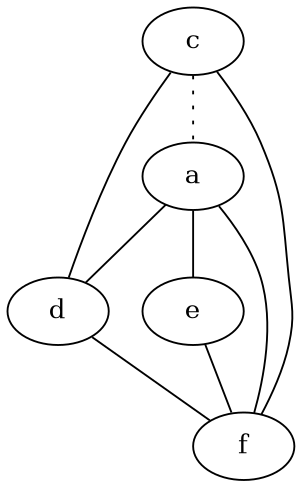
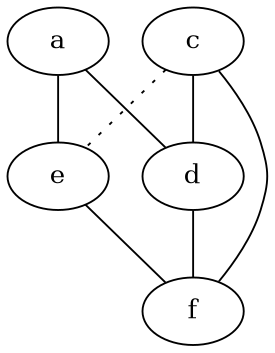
edge "c" -- "a": now "c" -- "e"
edge "a" -- "f": removed
